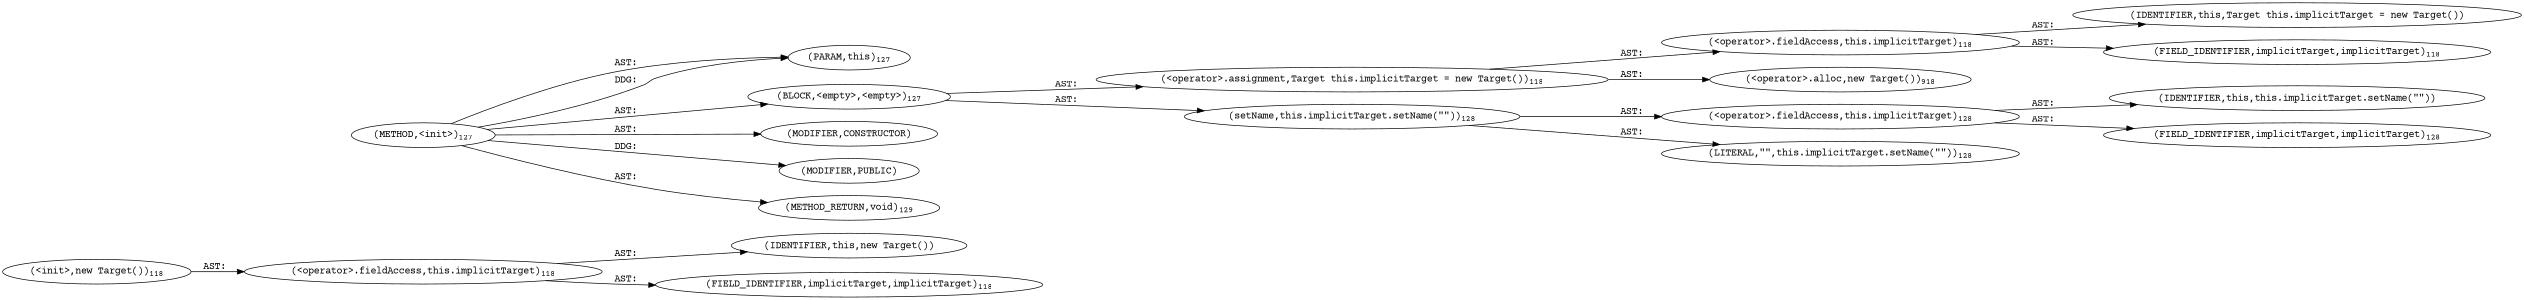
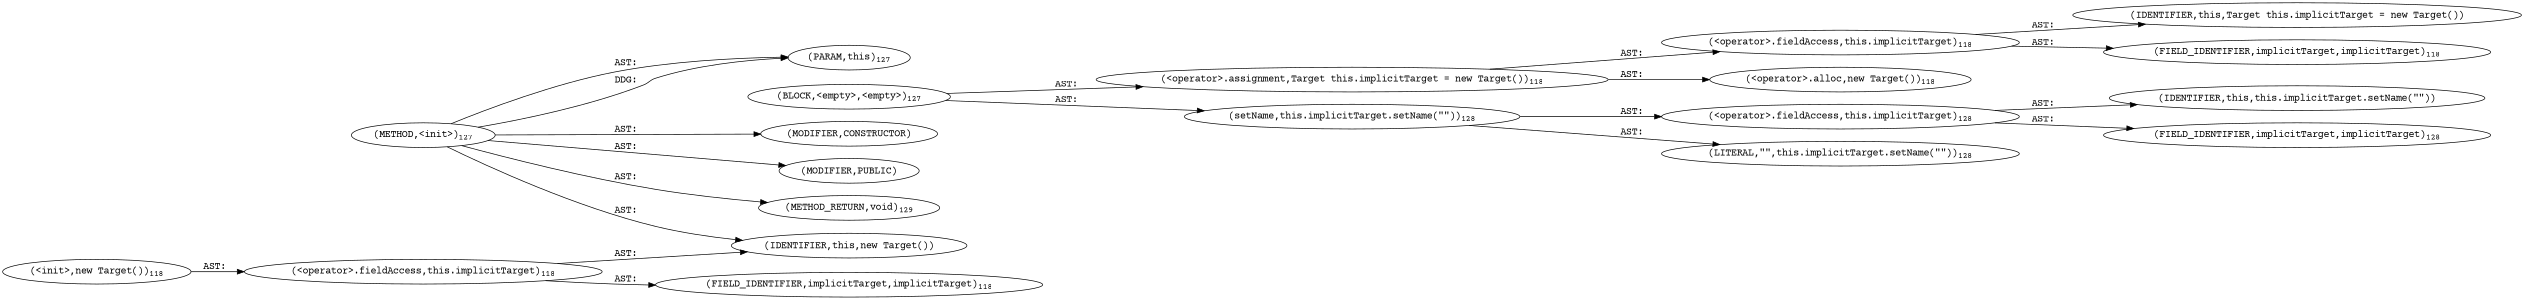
node "(<operator>.alloc,new Target())": text "918" -> "118"
edge "(METHOD,<init>)" -> "(BLOCK,<empty>,<empty>)": now "(METHOD,<init>)" -> "(IDENTIFIER,this,new Target())"
edge "(METHOD,<init>)" -> "(MODIFIER,PUBLIC)": label "DDG: " -> "AST: "
